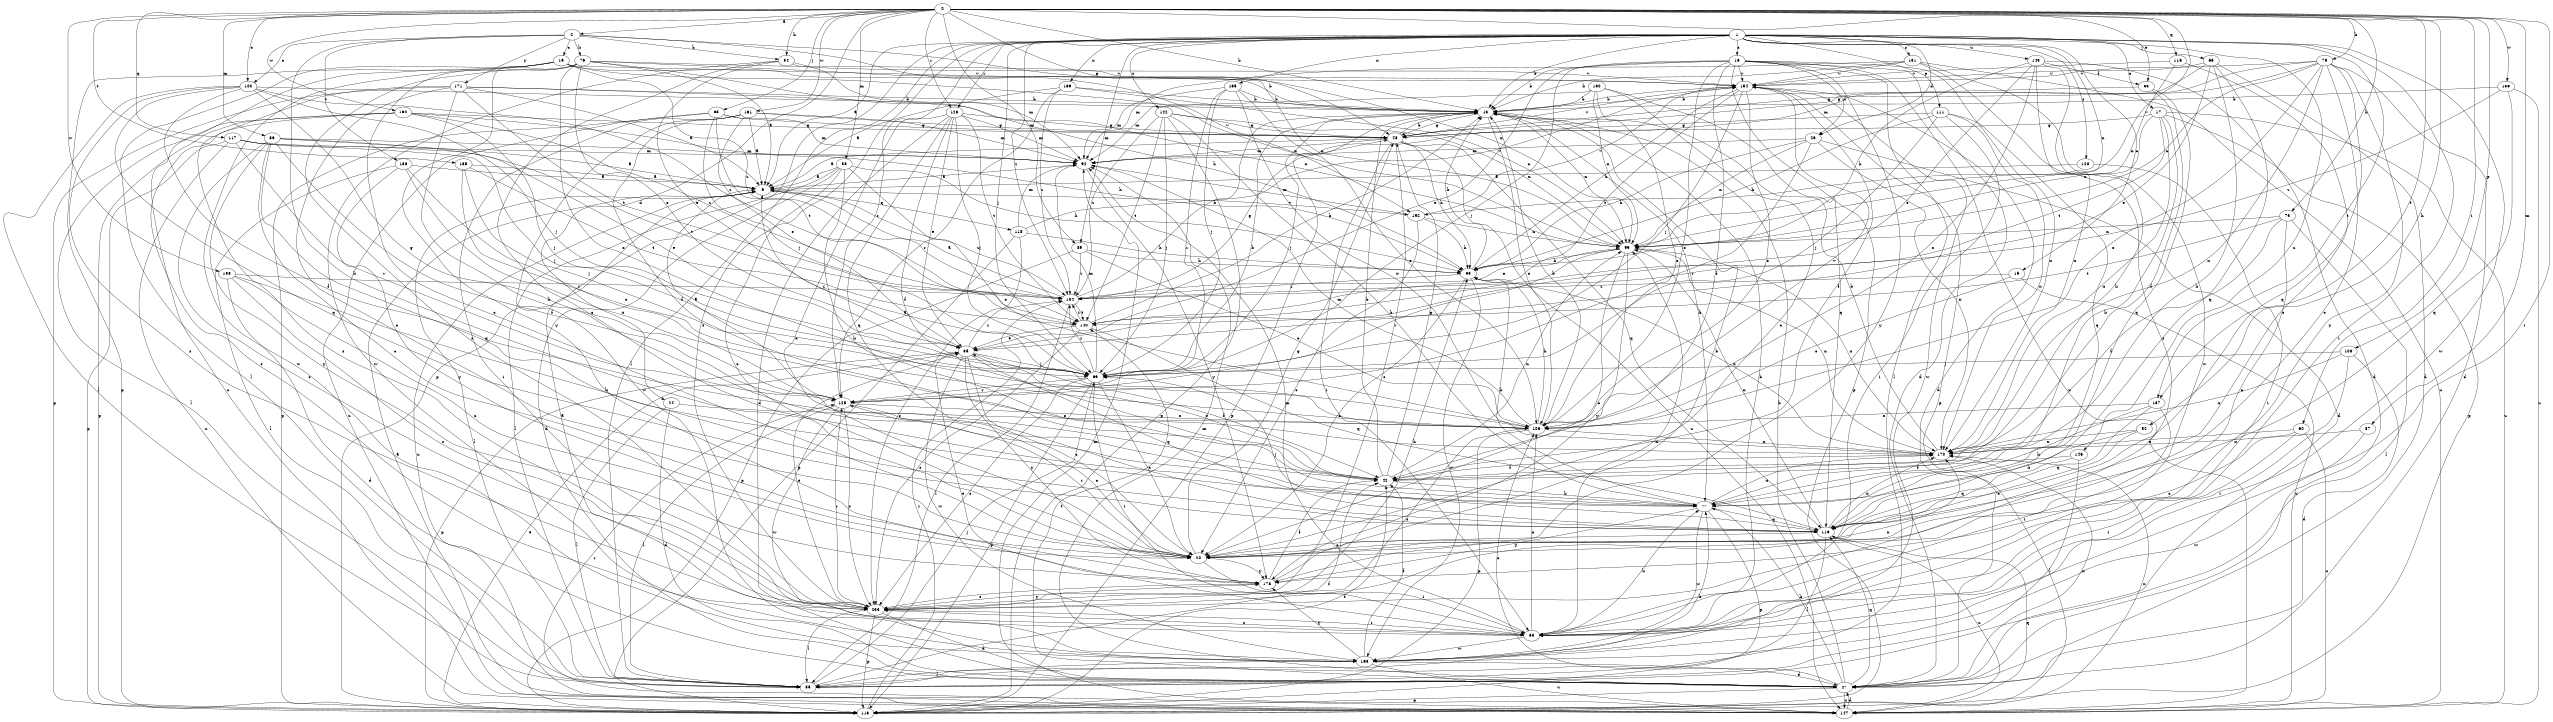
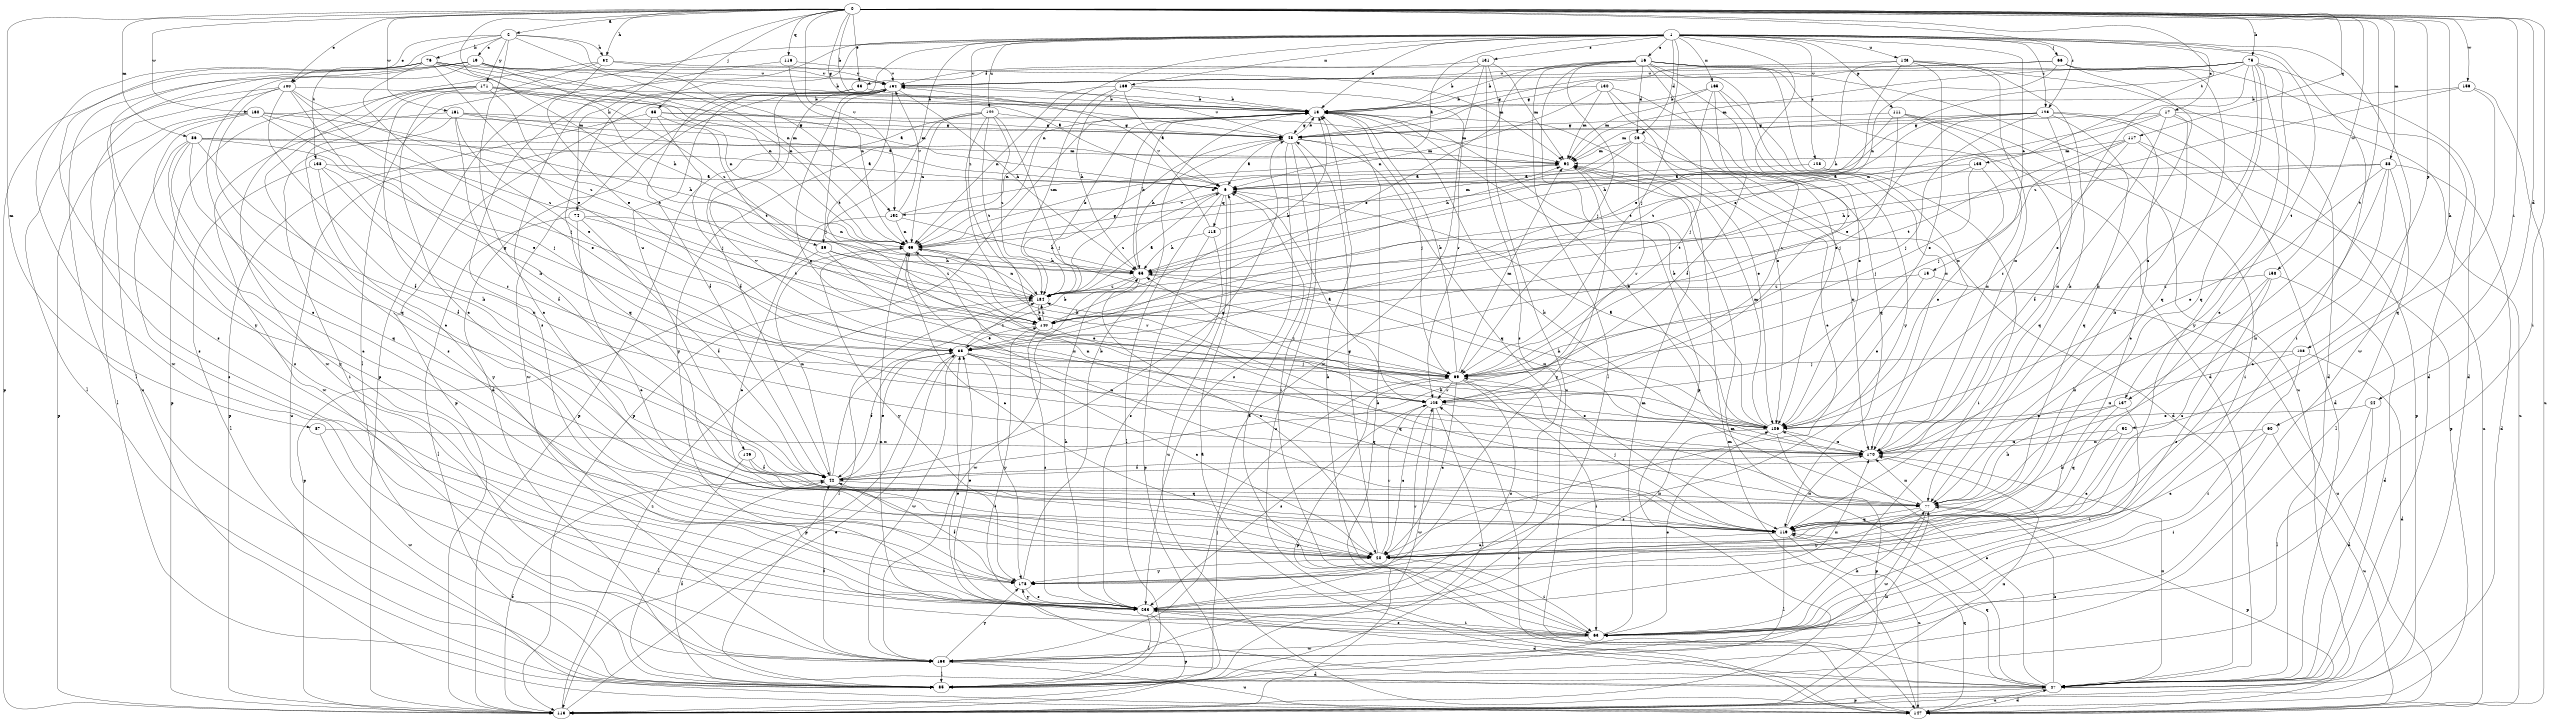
edge "169" -> "55": added, label "h"
node "73": label "73" -> "74"
edge "142" -> "178": added, label "y"
